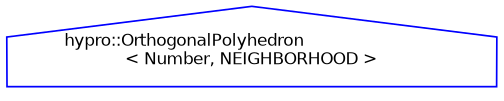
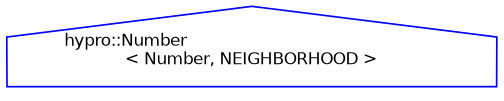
node "hypro::OrthogonalPolyhedron < Number, NEIGHBORHOOD >": label "hypro::OrthogonalPolyhedron < Number, NEIGHBORHOOD >" -> "hypro::Number < Number, NEIGHBORHOOD >"
